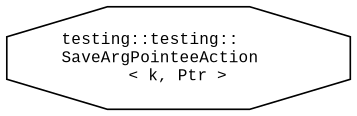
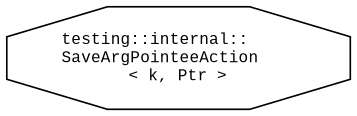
node "testing::testing:: SaveArgPointeeAction < k, Ptr >": label "testing::testing:: SaveArgPointeeAction < k, Ptr >" -> "testing::internal:: SaveArgPointeeAction < k, Ptr >"
